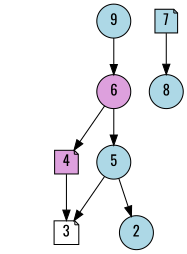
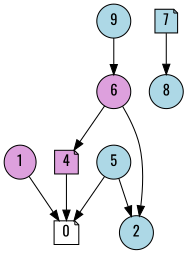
edge "6" -> "5": now "6" -> "2"
node "1": added
node "3": label "3" -> "0"
